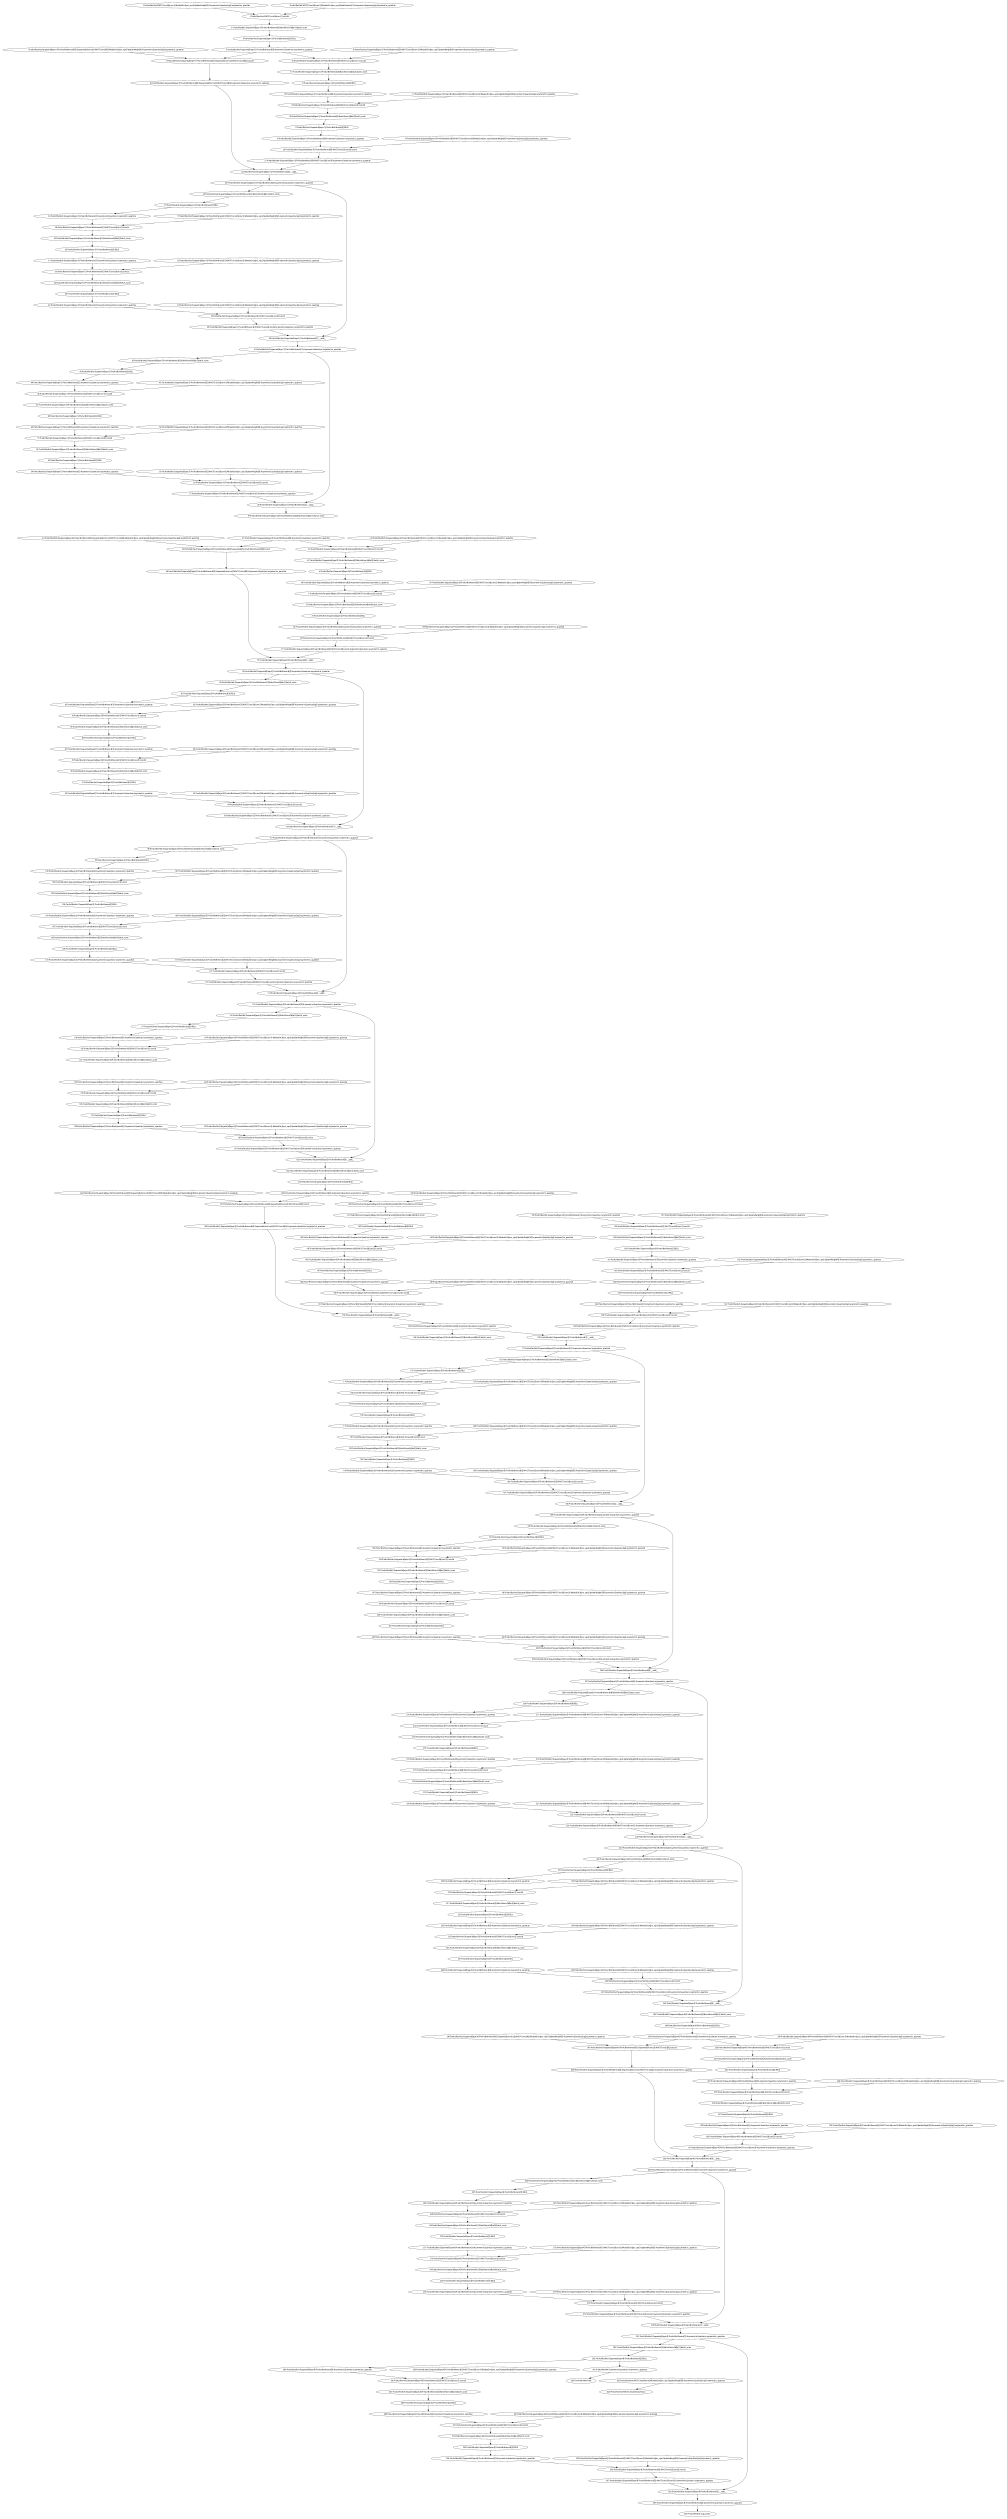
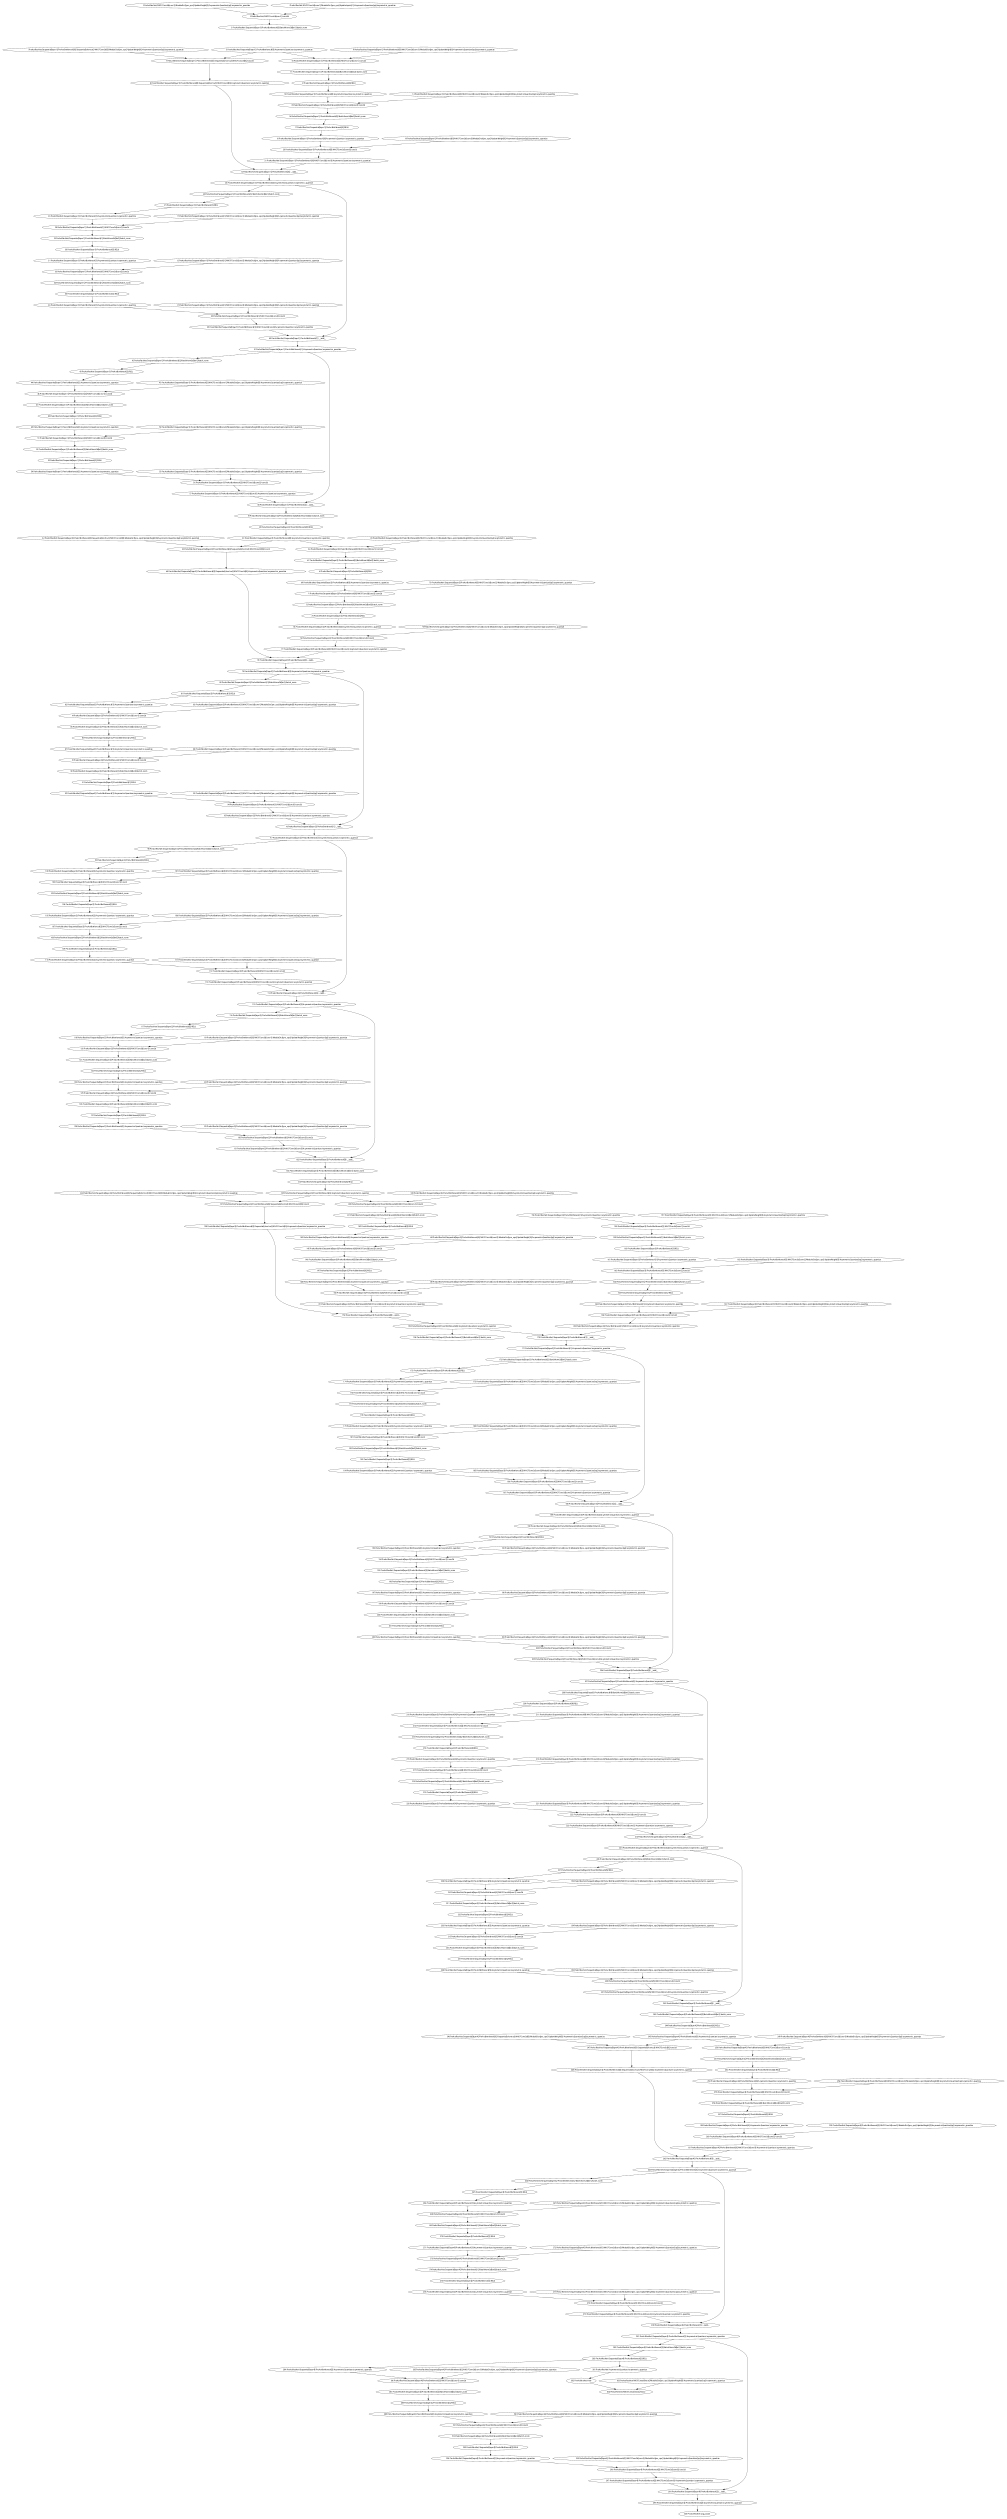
node "4 PreActResNet/Sequential[layer1]/PreActBottleneck[0]/RELU": removed
node "60 PreActResNet/Sequential[layer2]/PreActBottleneck[0]/RELU": added
node "122 PreActResNet/Sequential[layer2]/PreActBottleneck[3]/RELU": added
edge "302 PreActResNet/view" -> "304 PreActResNet/NNCFLinear[linear]/linear": added
